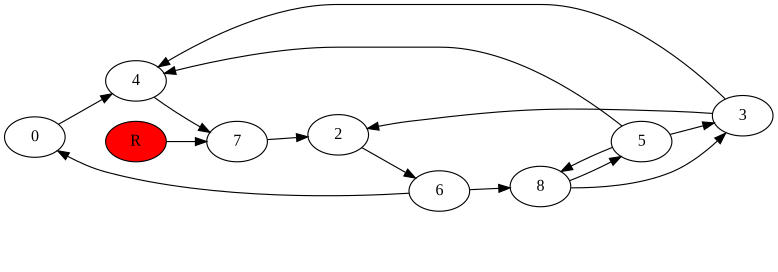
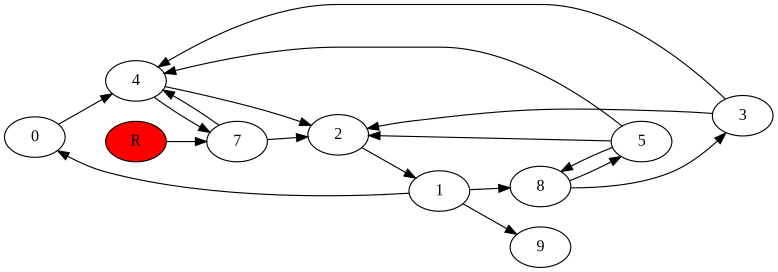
edge "4" -> "2": added
edge "7" -> "4": added
edge "5" -> "3": now "5" -> "2"
node "6": label "6" -> "1"
node "9": added
